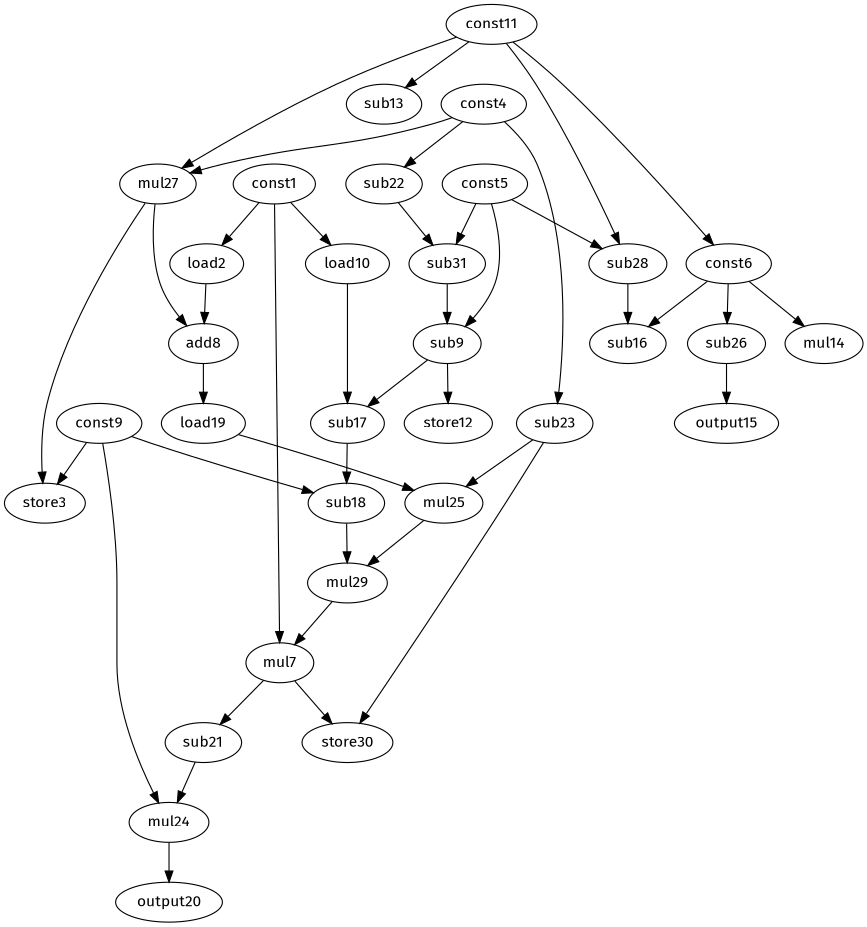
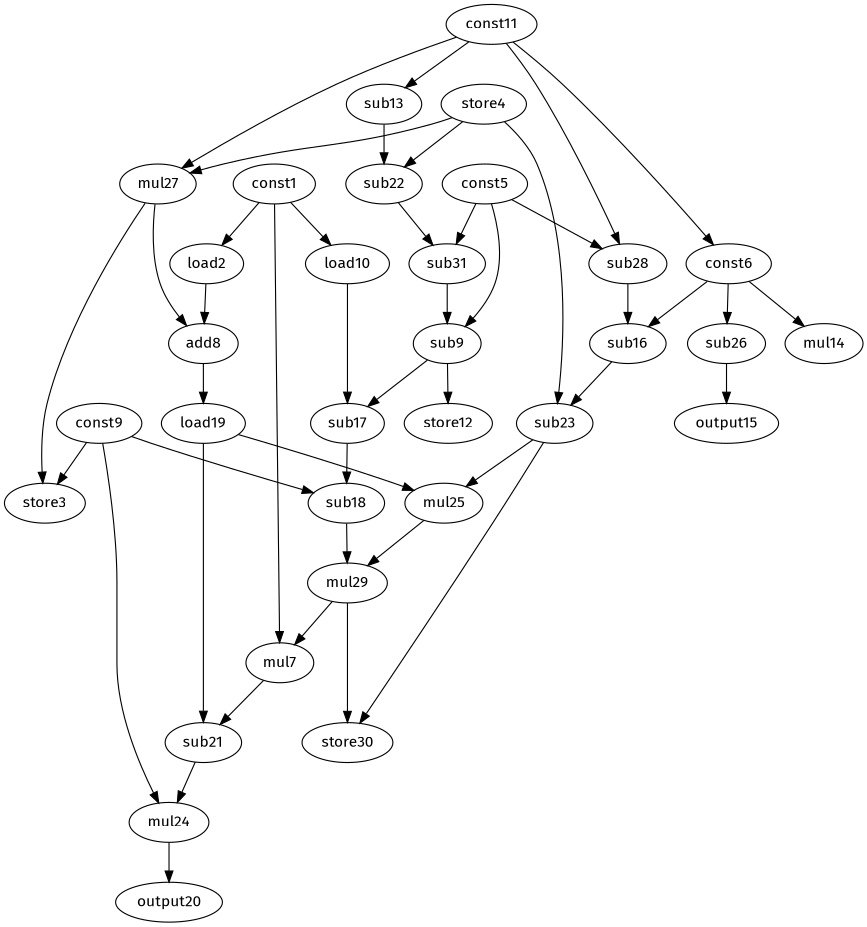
node "const4": label "const4" -> "store4"
edge "sub13" -> "sub22": added
edge "sub16" -> "sub23": added
edge "load19" -> "sub21": added
edge "mul7" -> "store30": now "mul29" -> "store30"
